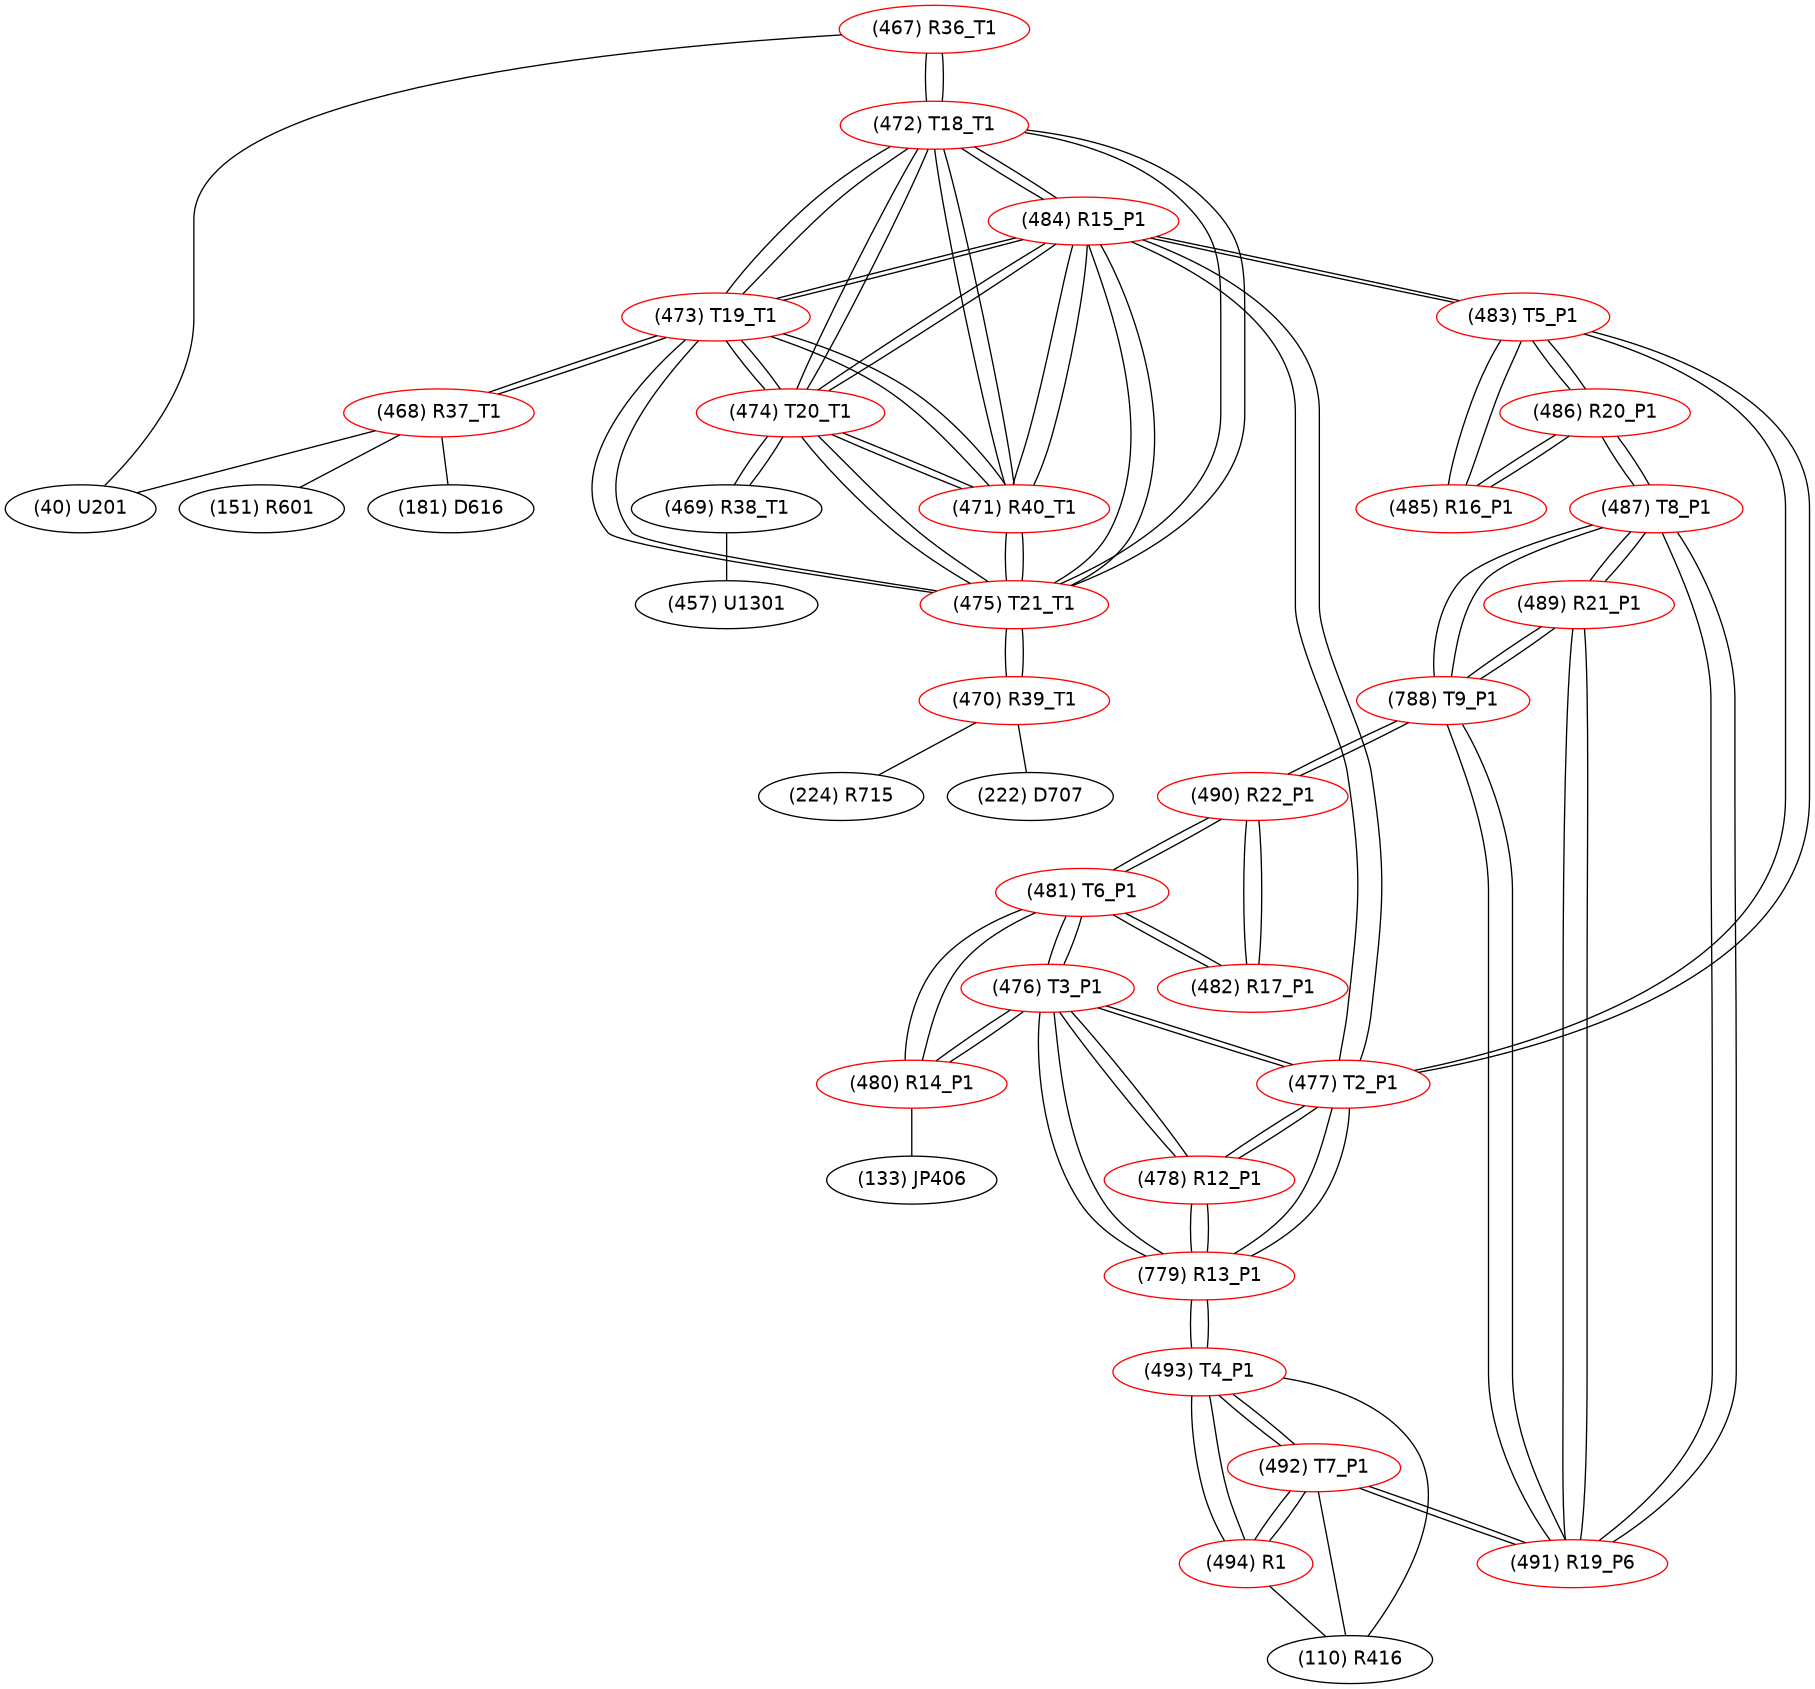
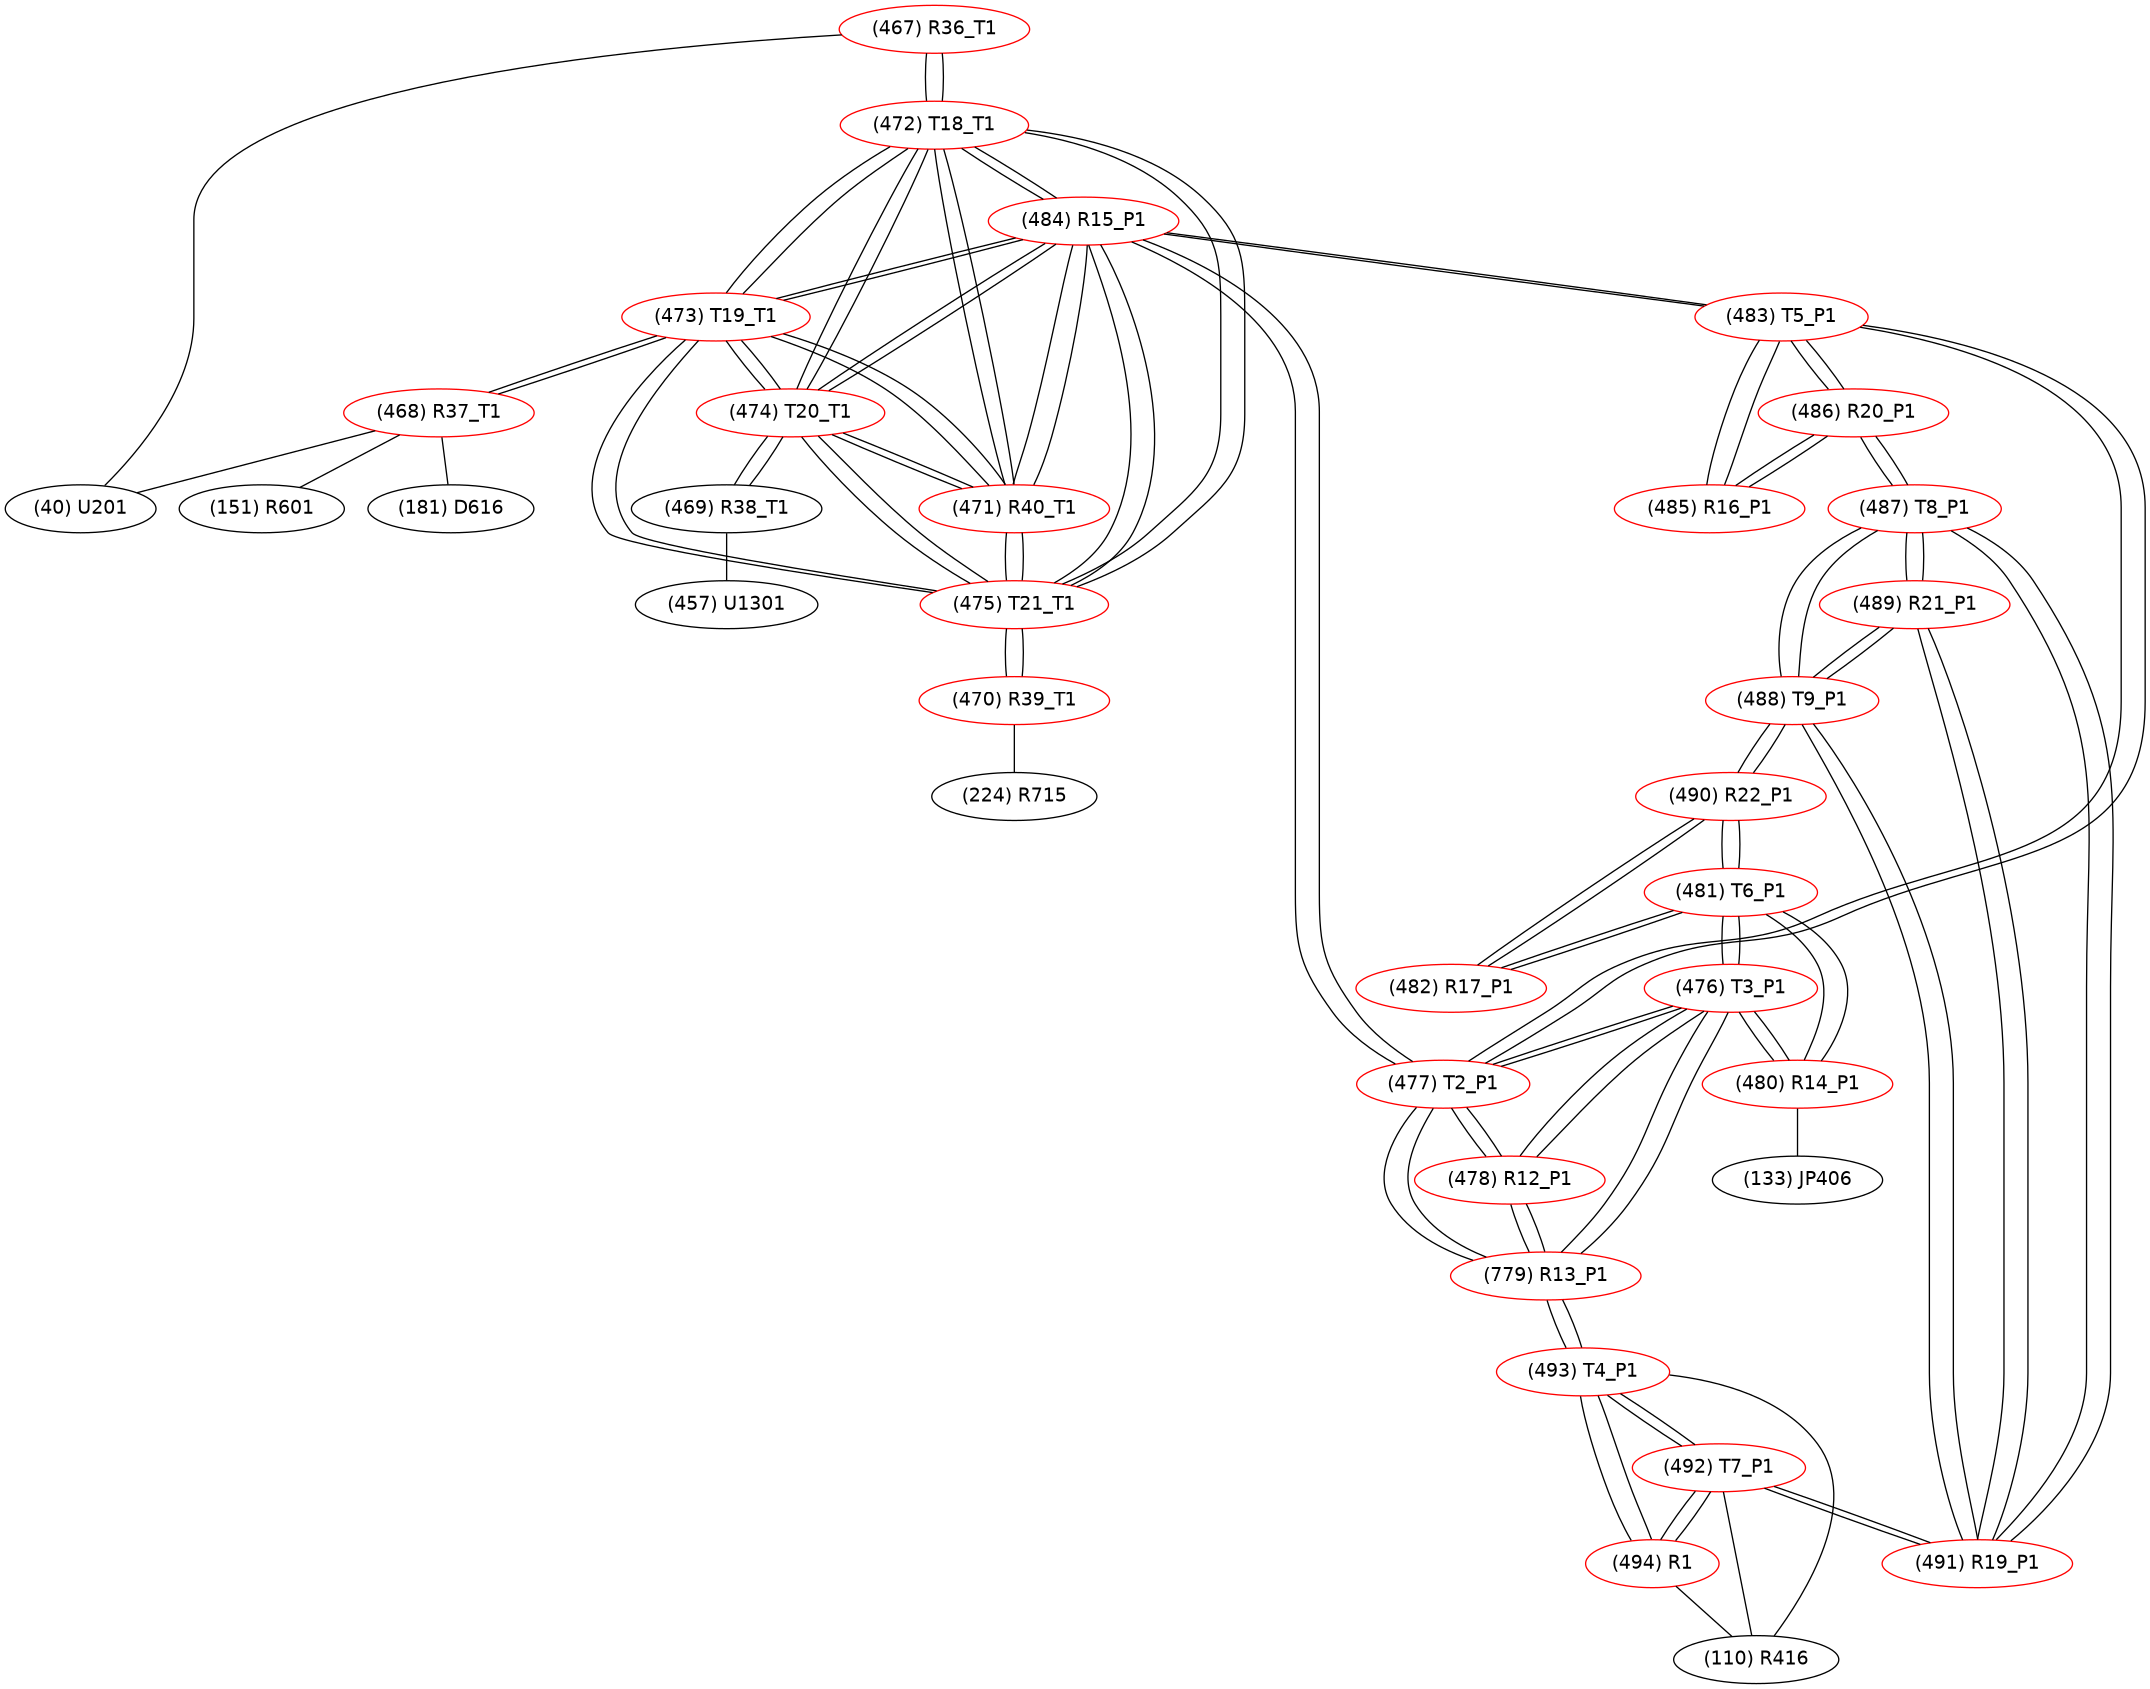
node "(788) T9_P1": label "(788) T9_P1" -> "(488) T9_P1"
node "(222) D707": removed
node "(491) R19_P6": label "(491) R19_P6" -> "(491) R19_P1"
